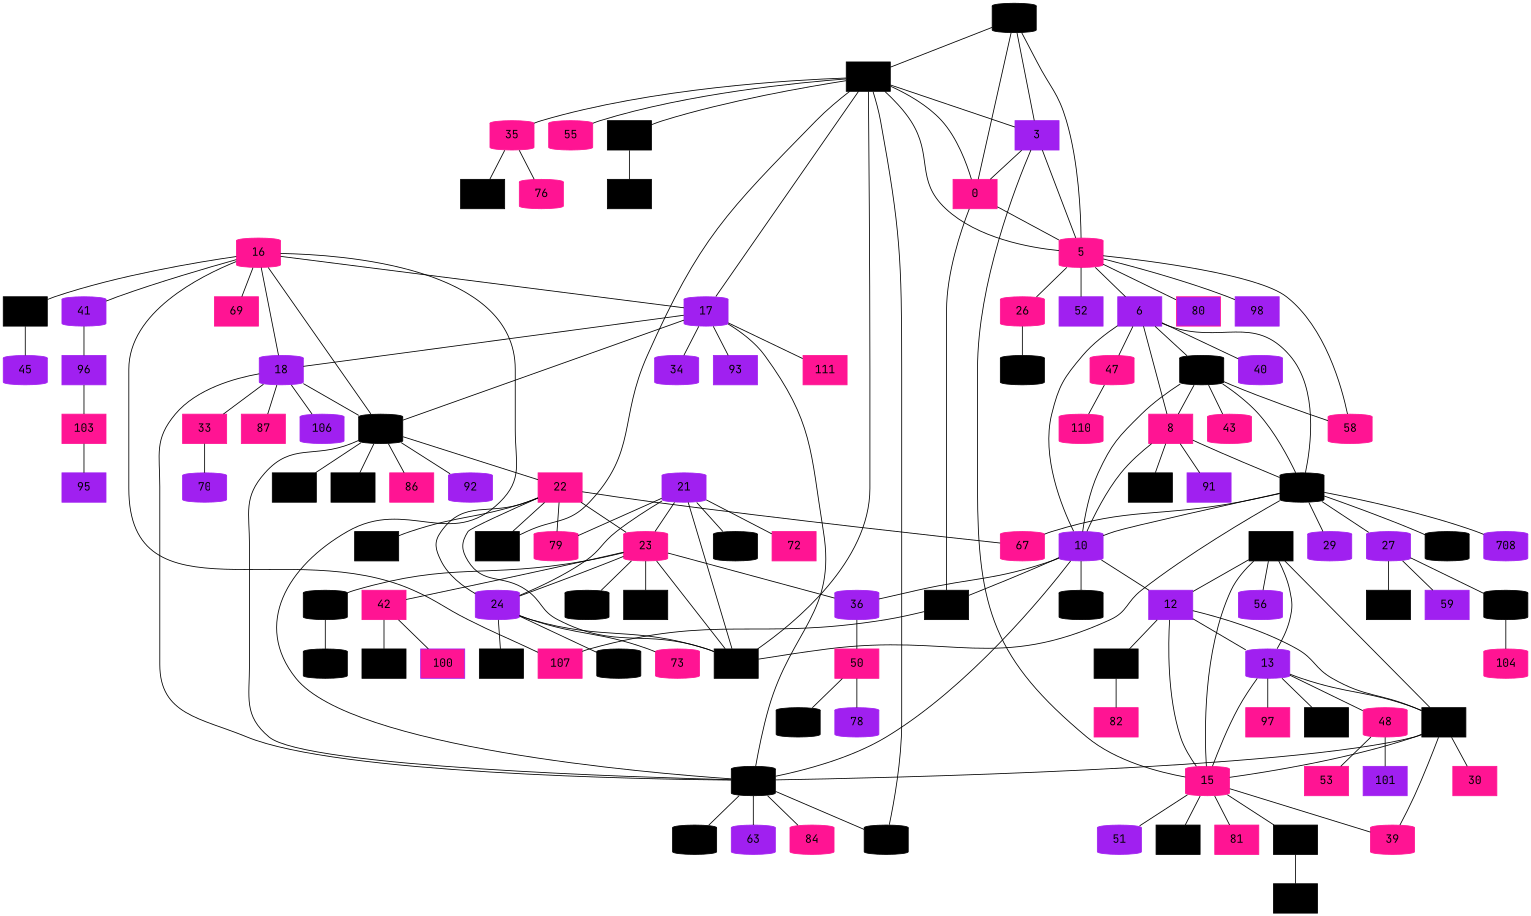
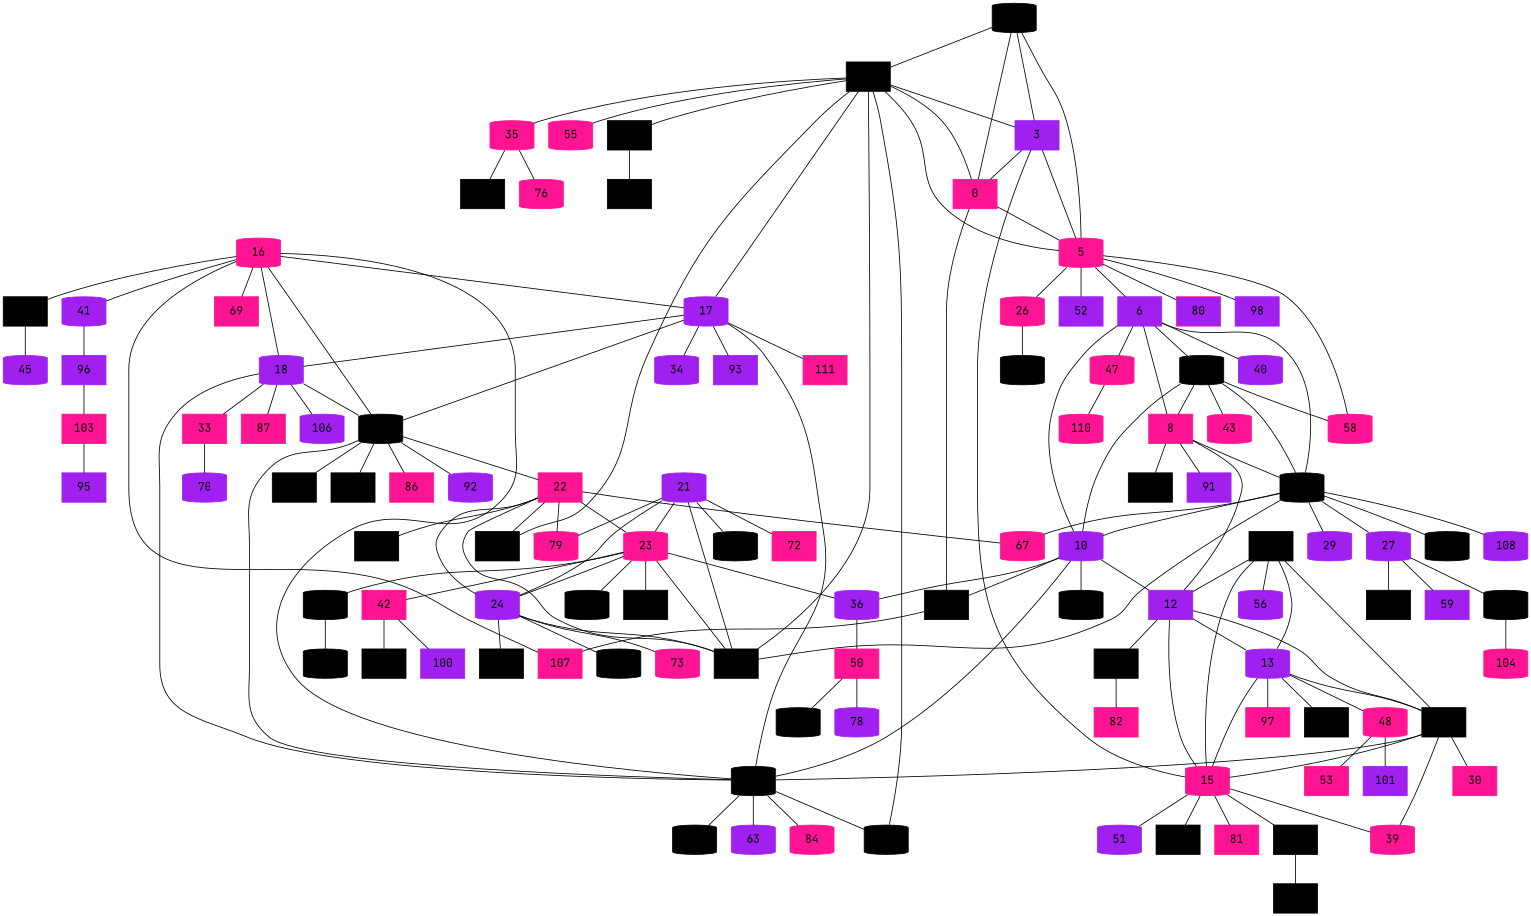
edge "8" -- "10": now "8" -- "12"
node "708": label "708" -> "108"
node "100": fillcolor deeppink -> purple
